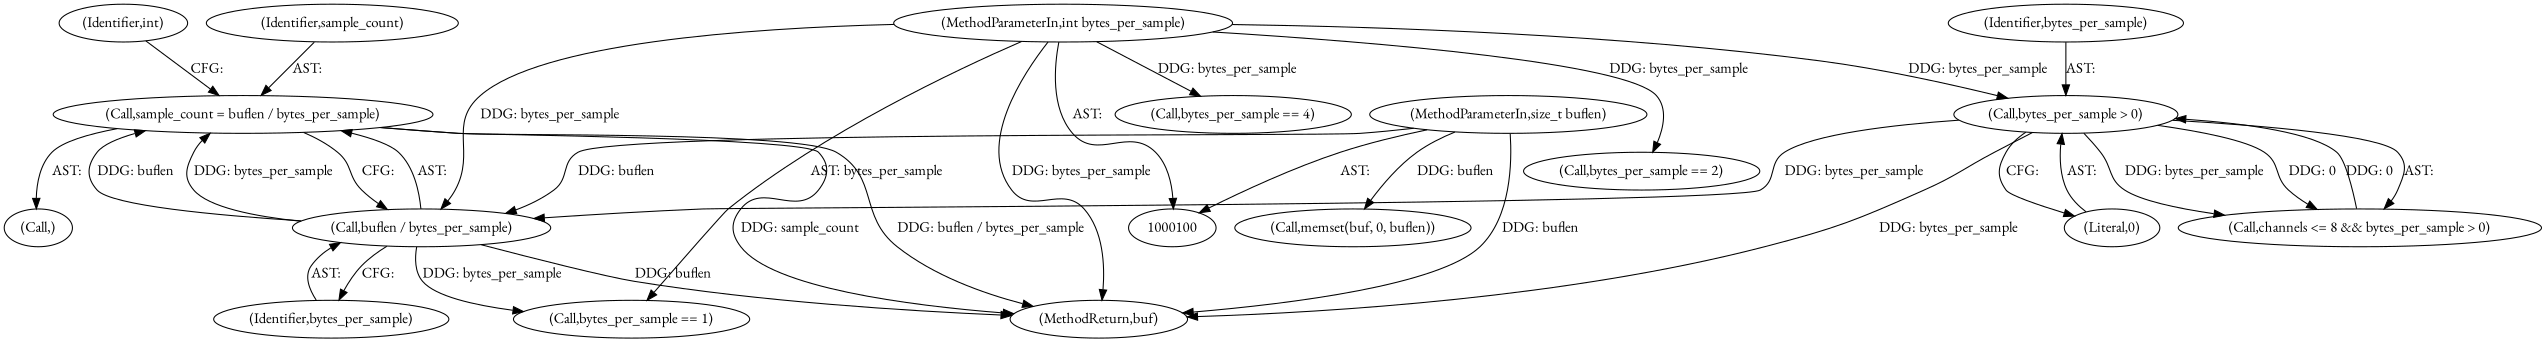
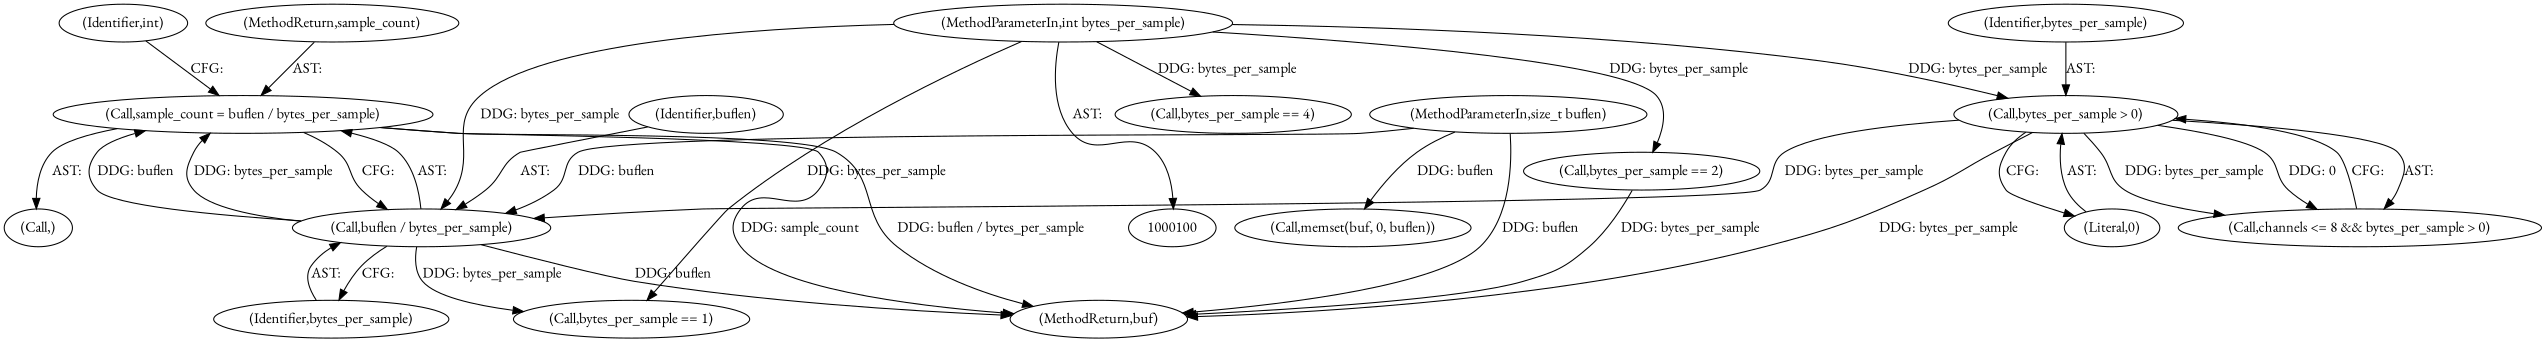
node "(Identifier,sample_count)": label "(Identifier,sample_count)" -> "(MethodReturn,sample_count)"
node "(Identifier,buflen)": added
edge "(MethodParameterIn,size_t buflen)" -> "1000100": removed, label "AST:"
edge "(MethodParameterIn,int bytes_per_sample)" -> "(Call,bytes_per_sample == 1)": label "AST: bytes_per_sample" -> "DDG: bytes_per_sample"
edge "(Call,channels <= 8 && bytes_per_sample > 0)" -> "(Call,bytes_per_sample > 0)": label "DDG: 0" -> "CFG: "
edge "(MethodParameterIn,int bytes_per_sample)" -> "(MethodReturn,buf)": now "(Call,bytes_per_sample == 2)" -> "(MethodReturn,buf)"
